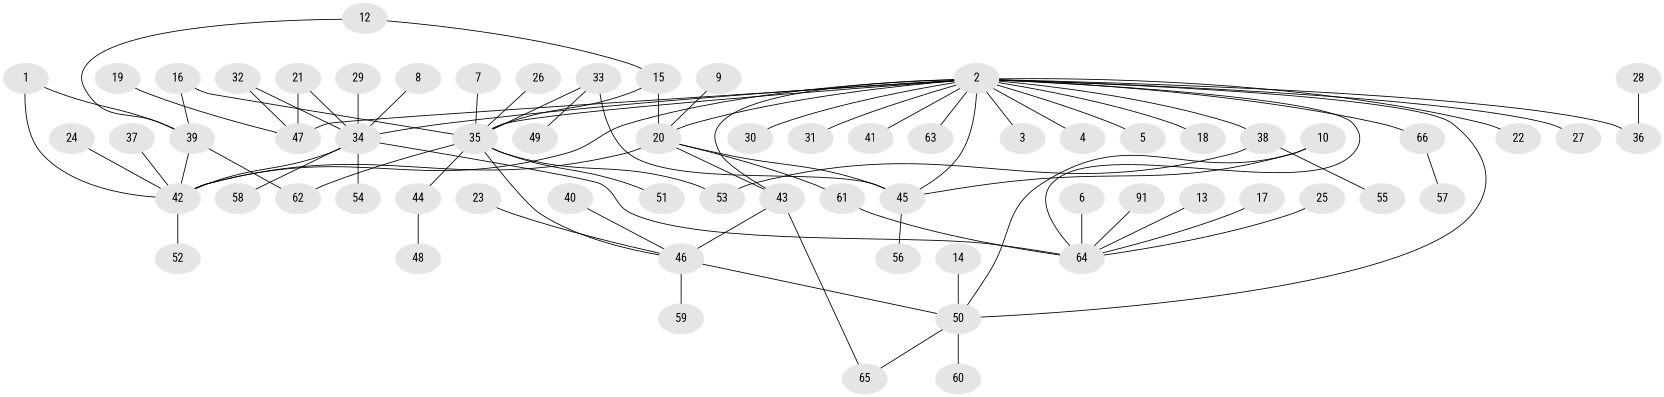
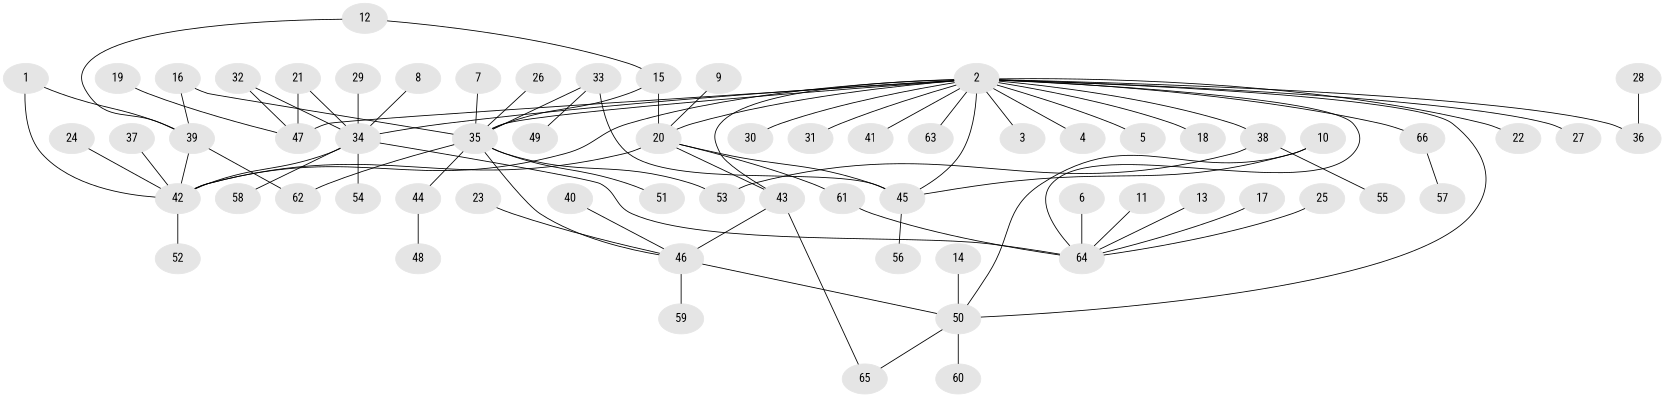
node "91": label "91" -> "11"
